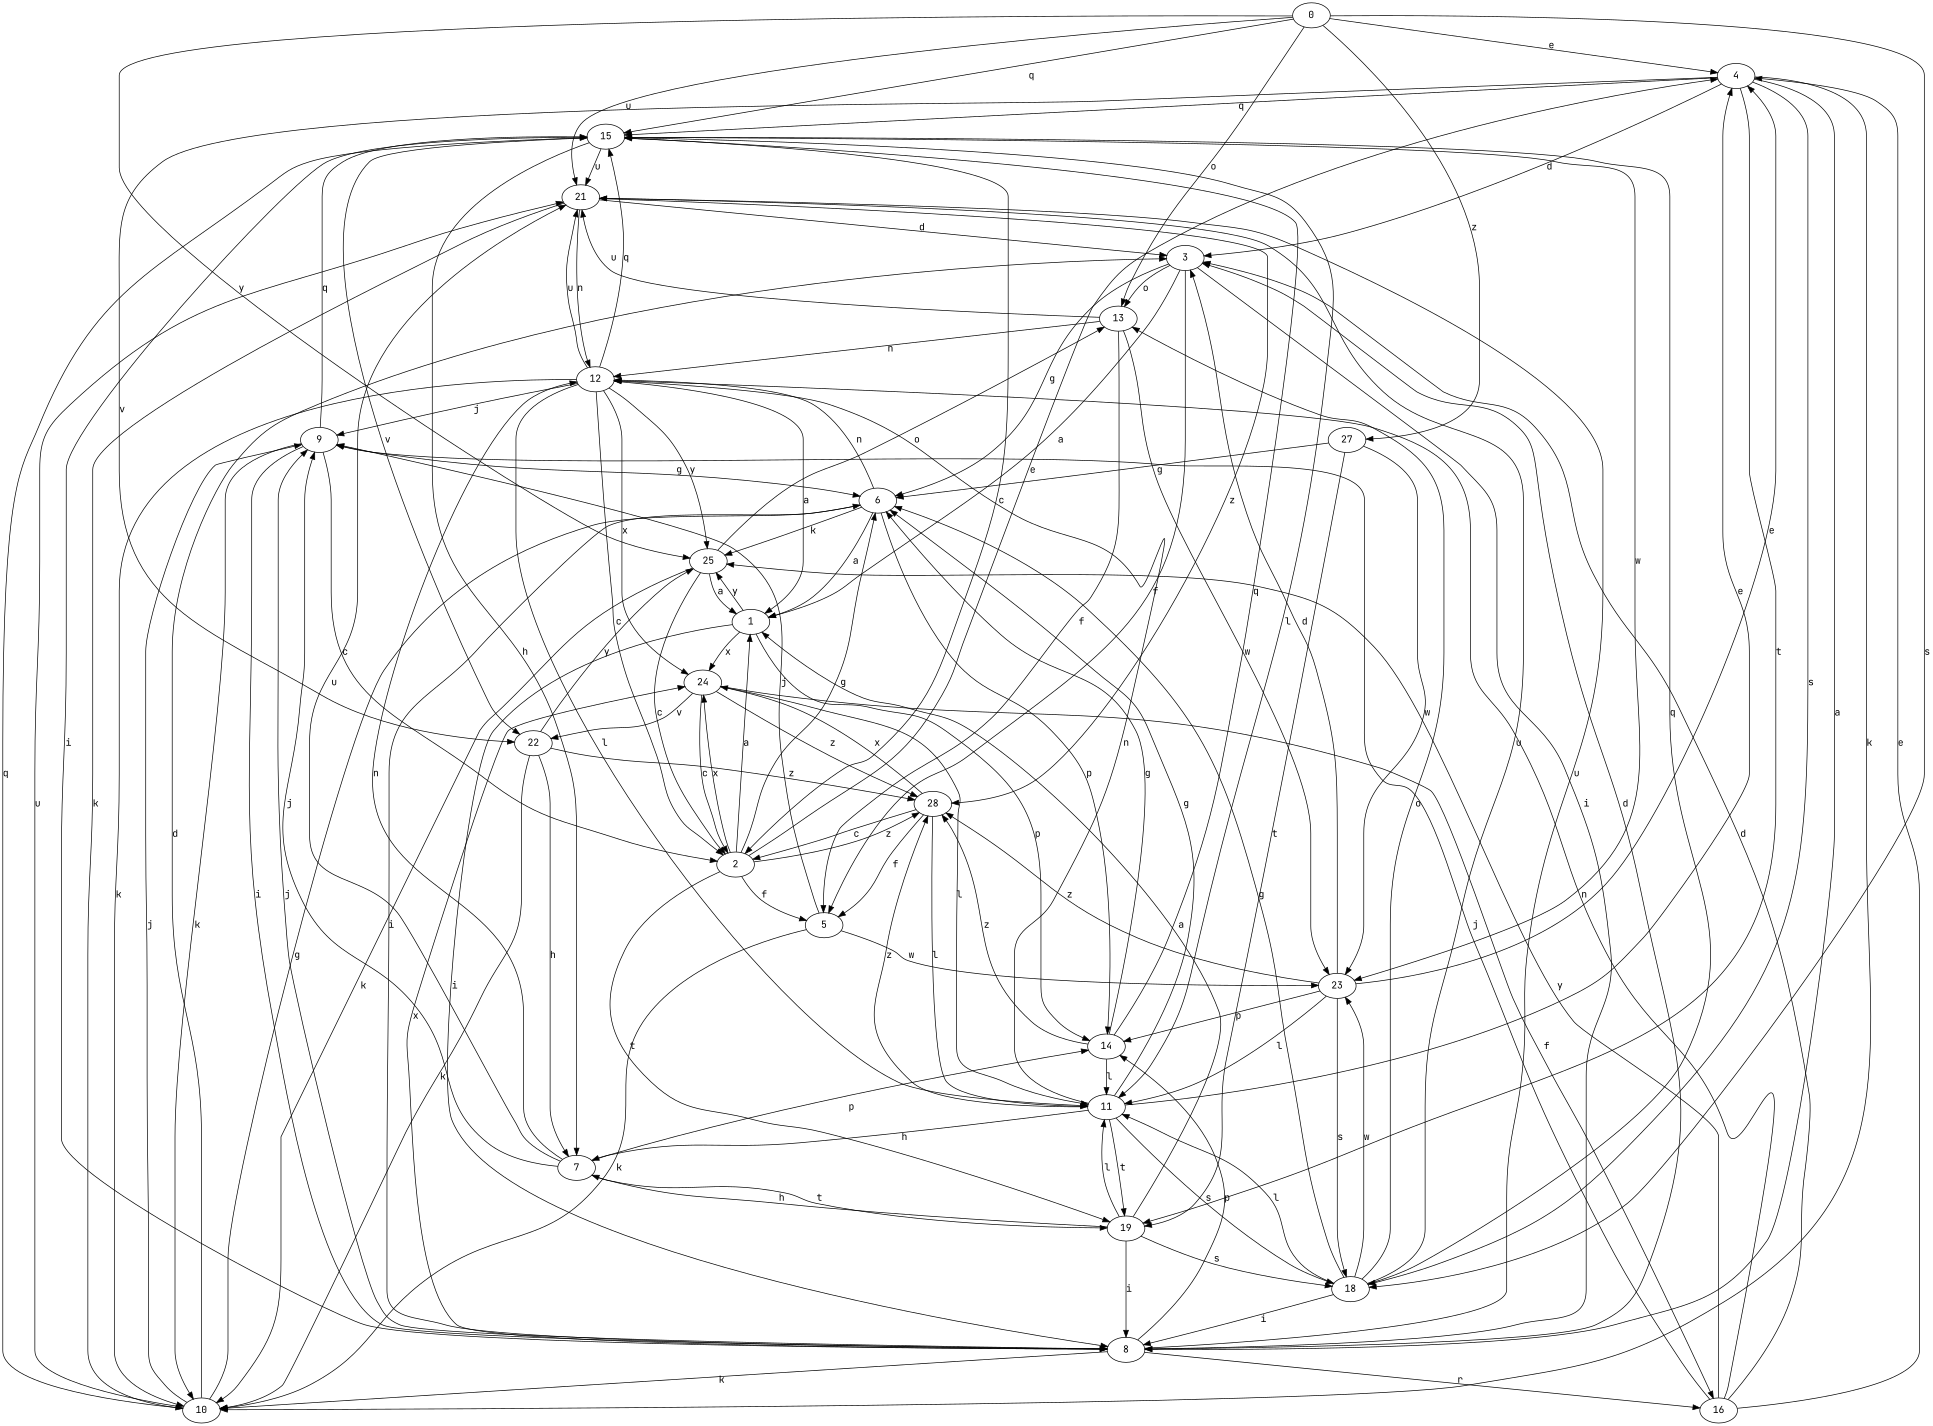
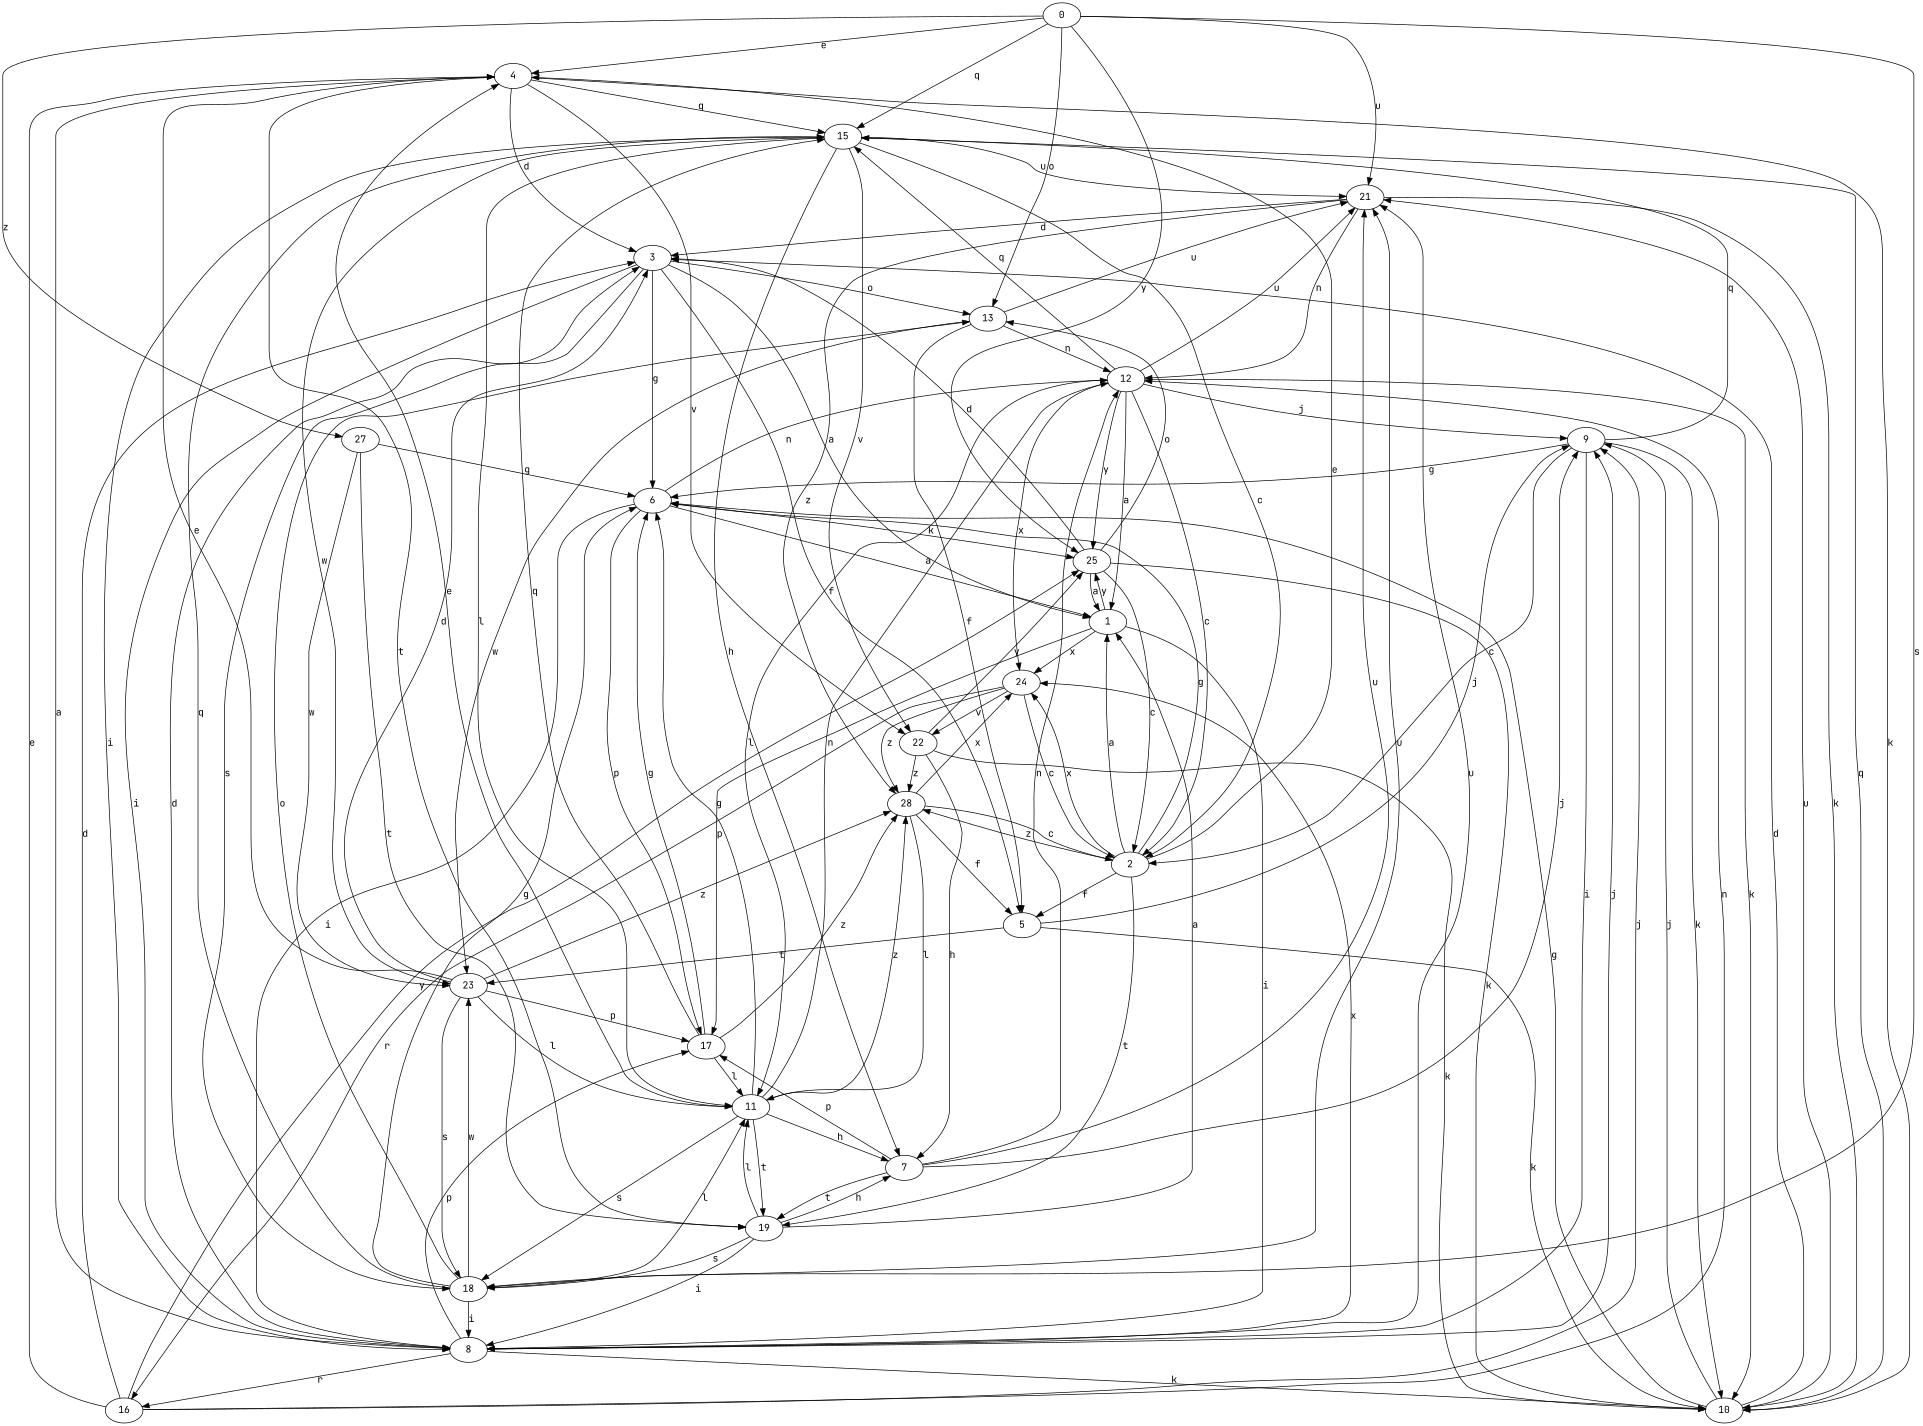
edge "25" -> "3": added, label "d"
edge "4" -> "18": now "3" -> "18"
edge "24" -> "11": removed, label "l"
edge "5" -> "23": label "w" -> "t"
node "14": label "14" -> "17"
edge "24" -> "16": label "f" -> "r"
